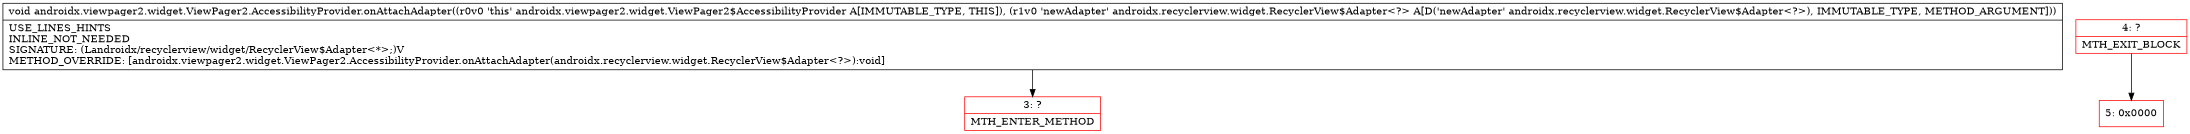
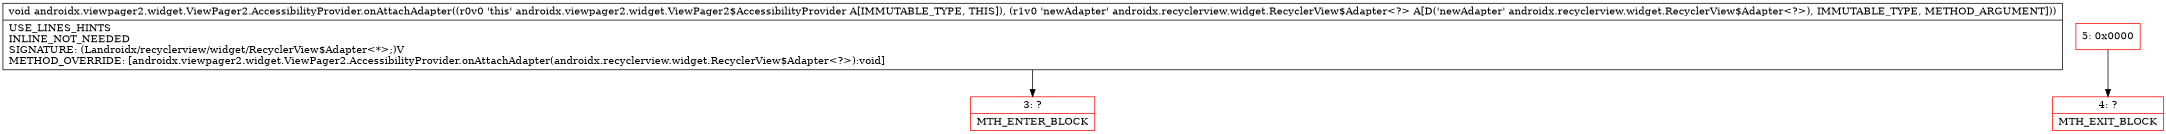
edge "4: ?" -> "5: 0x0000": reversed
node "3: ?": text "MTH_ENTER_METHOD" -> "MTH_ENTER_BLOCK"
